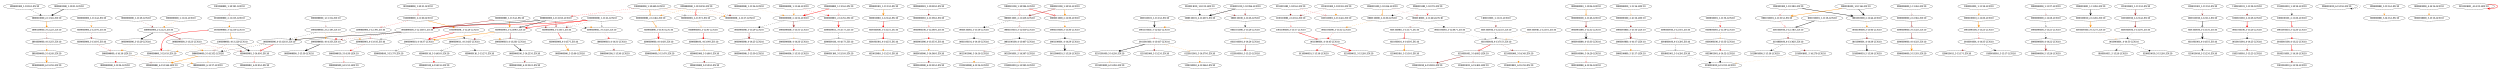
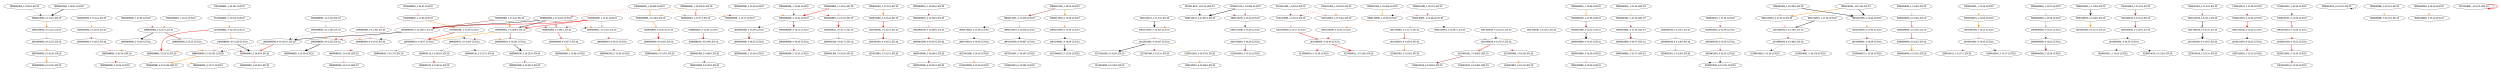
node "1000001100_1-10:394-LEN:10": removed
edge "0000000000_1-11:44-LEN:10" -> "0000000000_2-12:32-LEN:10": color darkorange -> black
node "1100110001_1-11:21-LEN:10": removed
edge "0000000000_3-12:1305-LEN:10" -> "0000000001_4-13:61-LEN:10": arrowhead odot -> dot
